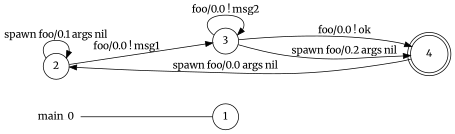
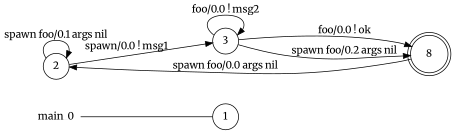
edge "2" -> "3": label "foo/0.0 ! msg1" -> "spawn/0.0 ! msg1"
node "4": label "4" -> "8"
